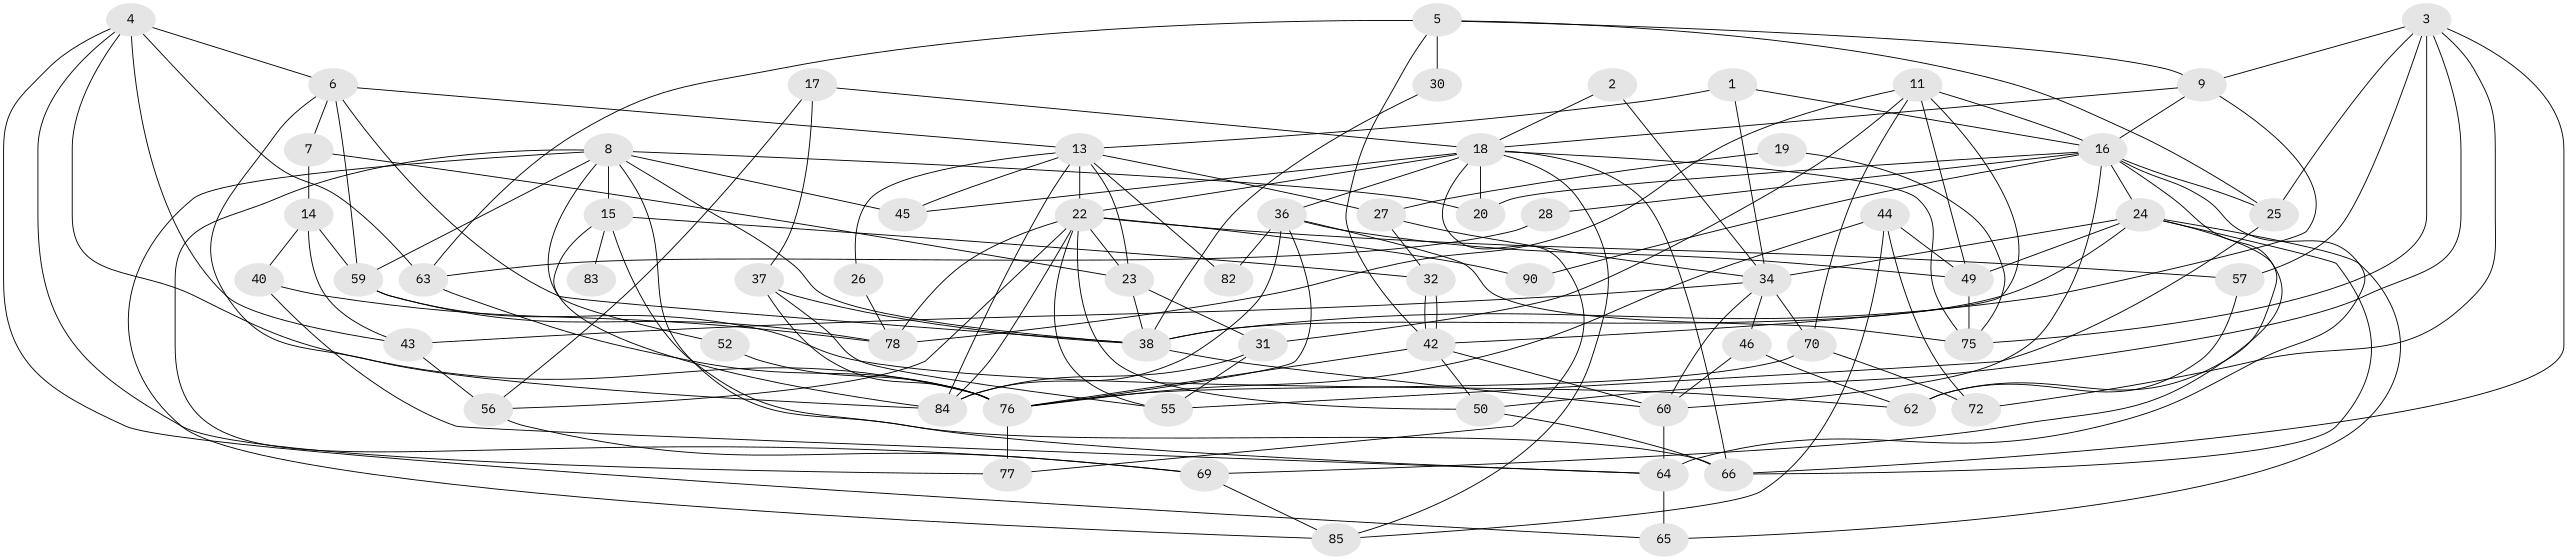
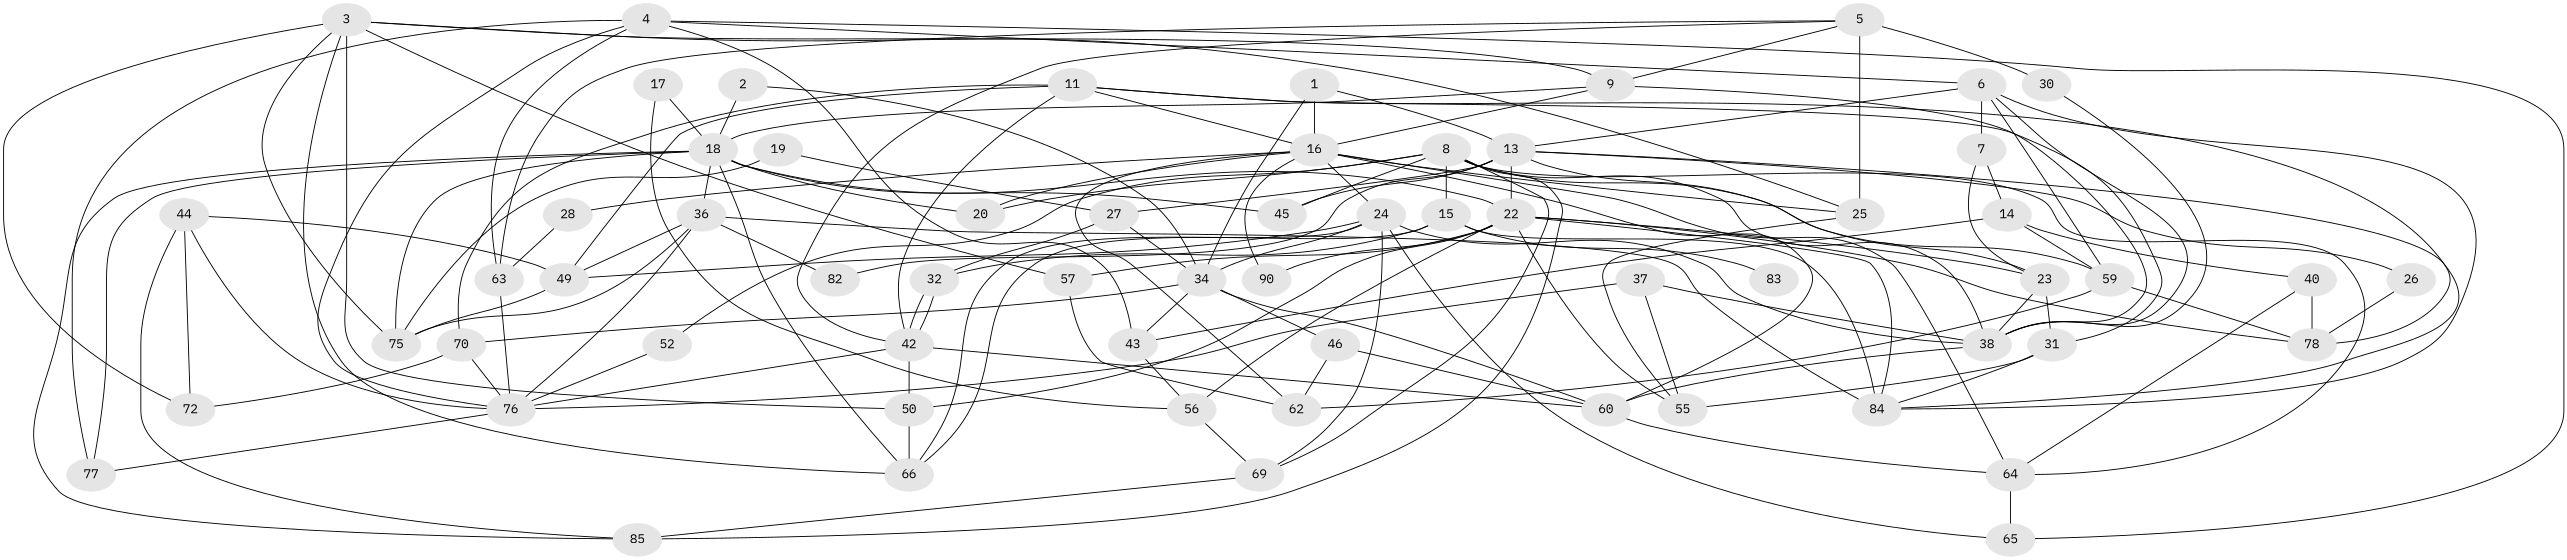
edge "17" -- "37": removed
